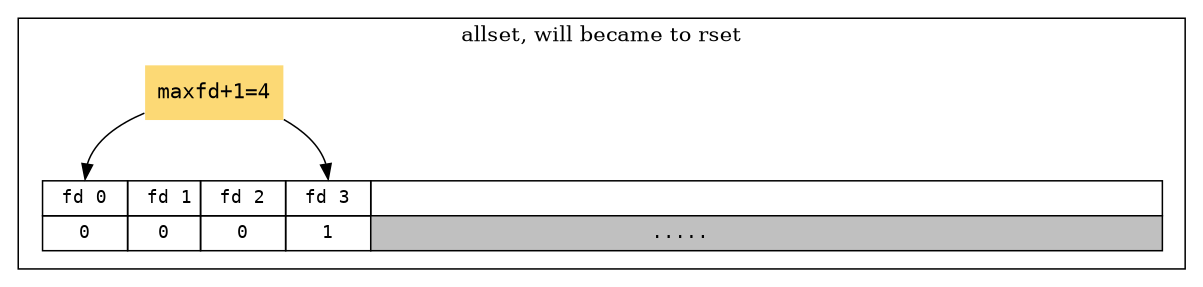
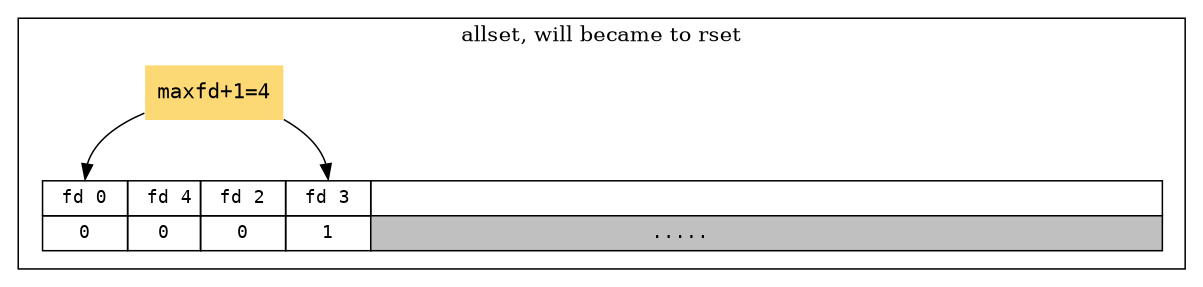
node "fd 0": text "fd 1" -> "fd 4"
